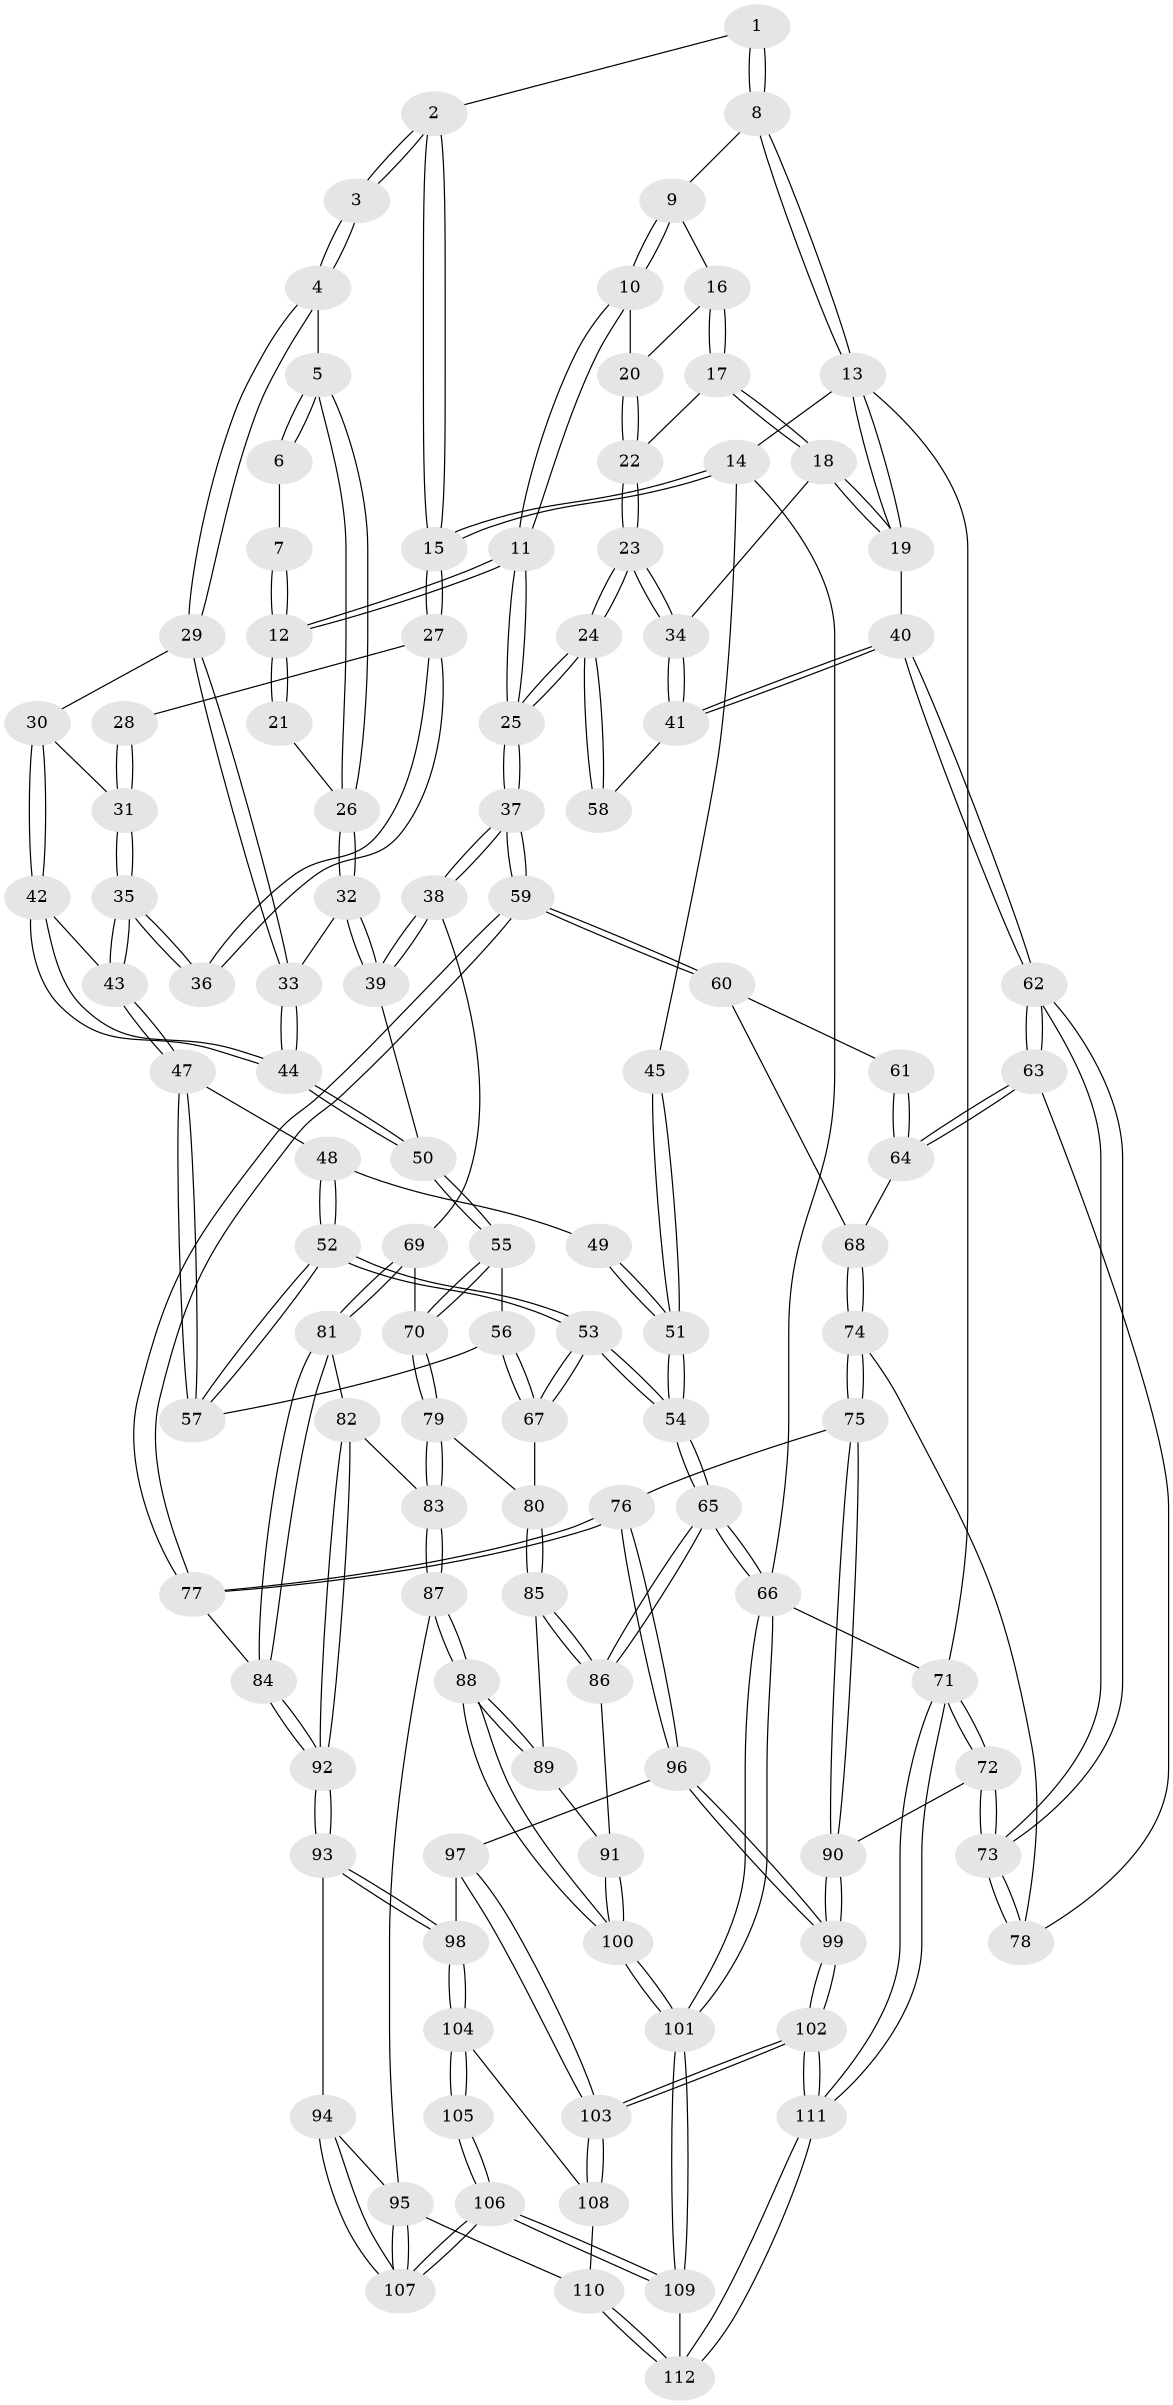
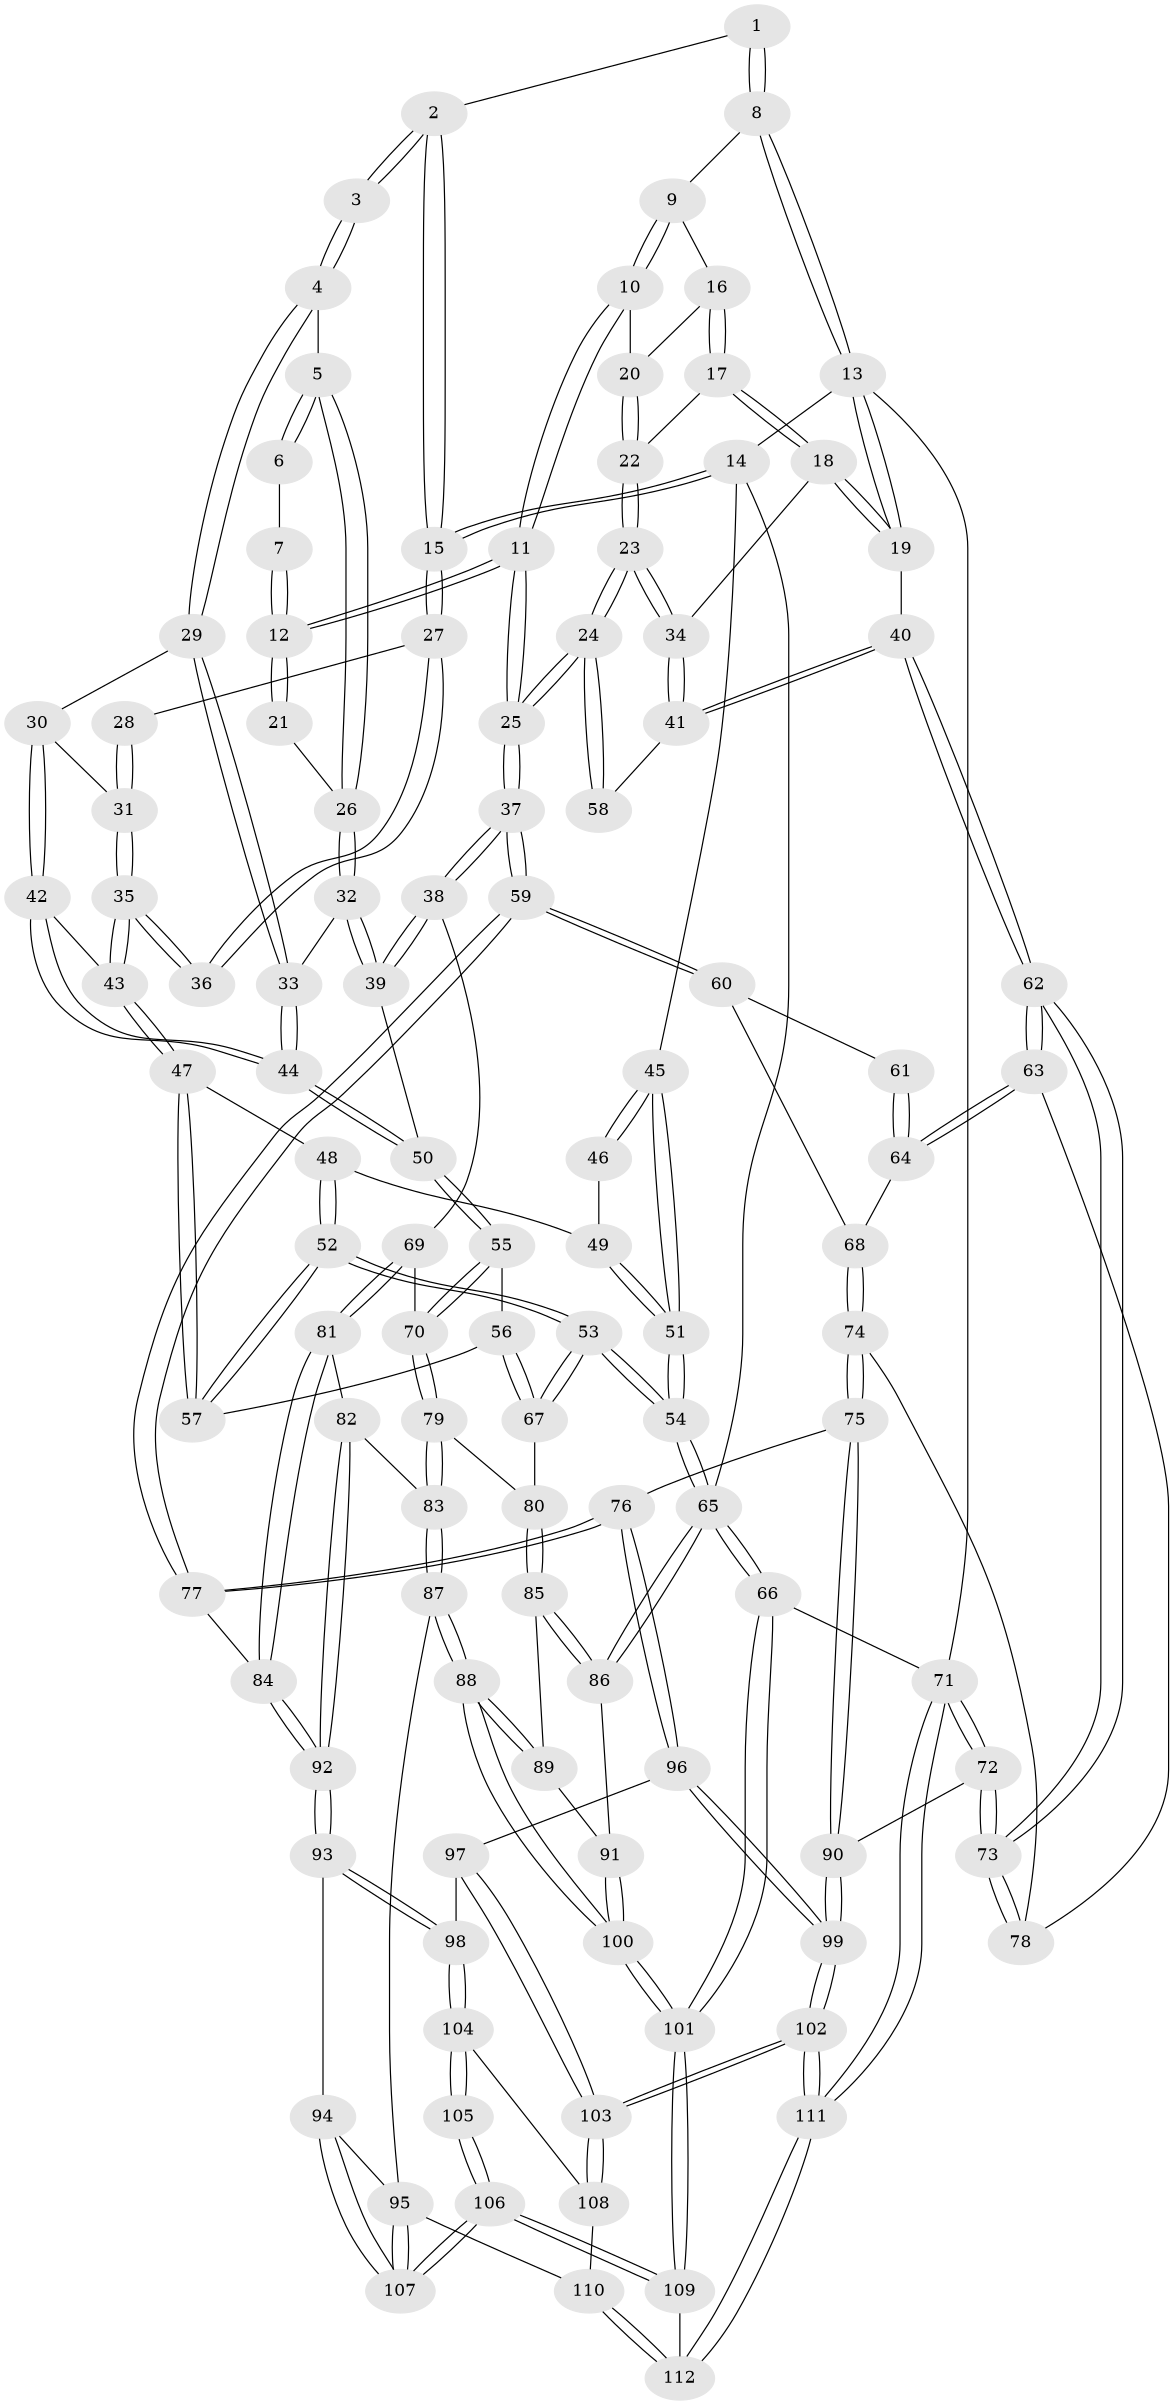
edge "14" -- "66": now "14" -- "65"
node "46": added
